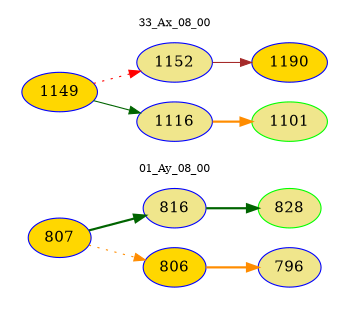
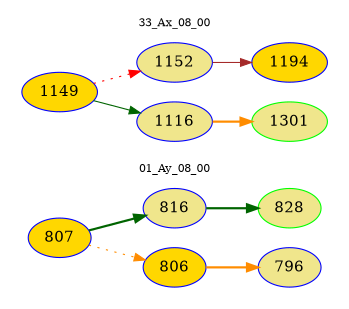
node "1190": label "1190" -> "1194"
node "1101": label "1101" -> "1301"
